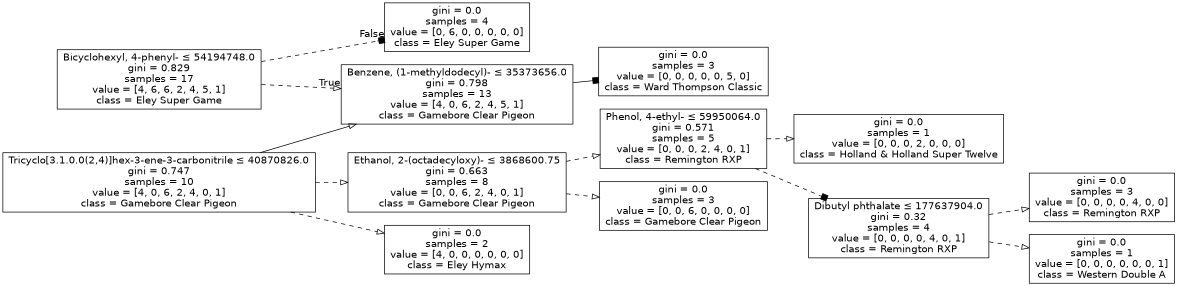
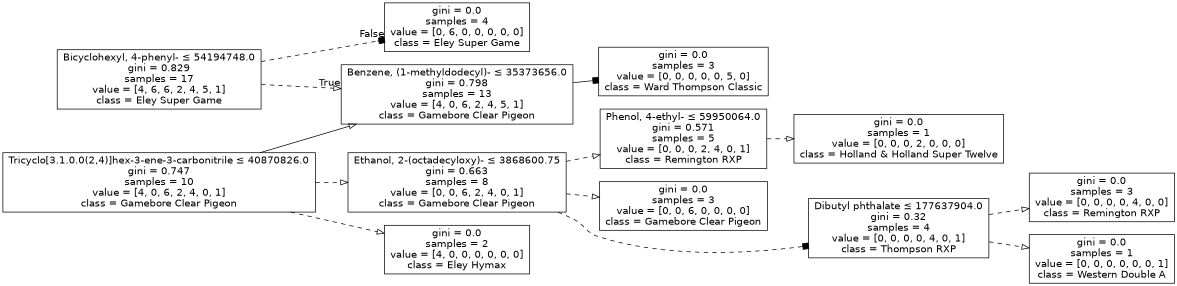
edge "Phenol, 4-ethyl- ≤ 59950064.0" -> "Dibutyl phthalate ≤ 177637904.0": now "Ethanol, 2-(octadecyloxy)- ≤ 3868600.75" -> "Dibutyl phthalate ≤ 177637904.0"
node "Dibutyl phthalate ≤ 177637904.0": text "class = Remington RXP" -> "class = Thompson RXP"
